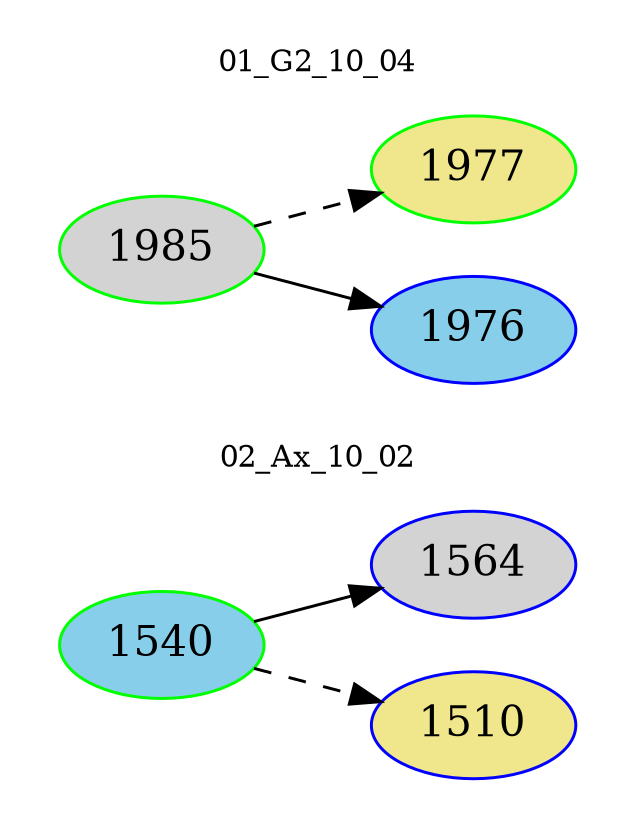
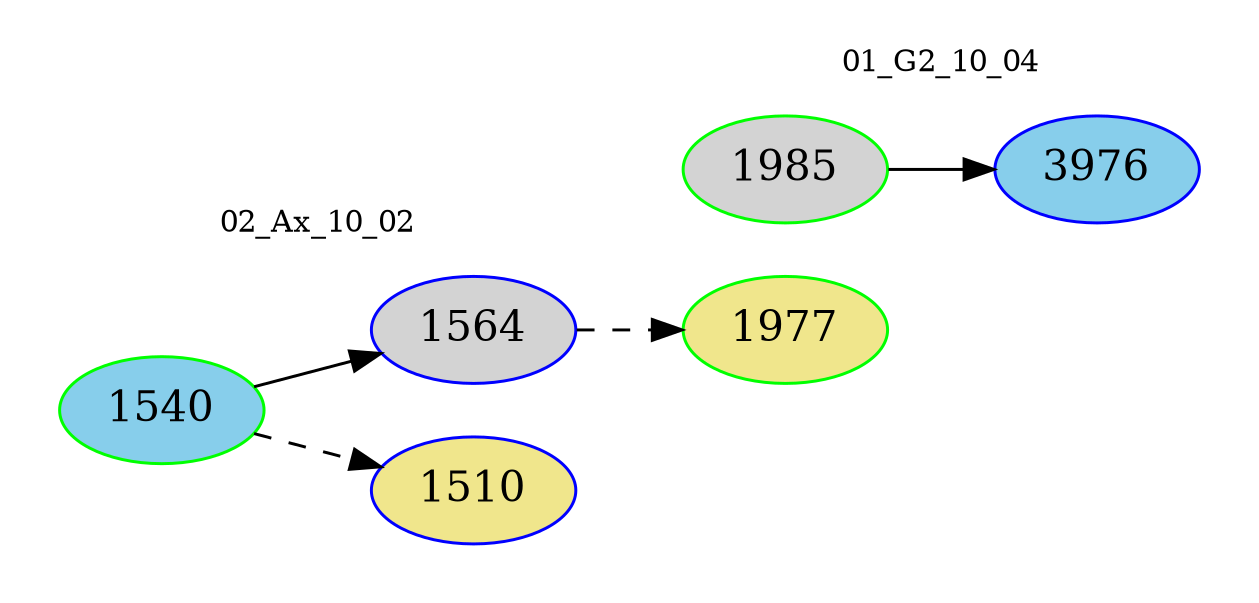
edge "1985" -> "1977": now "1564" -> "1977"
node "1976": label "1976" -> "3976"
